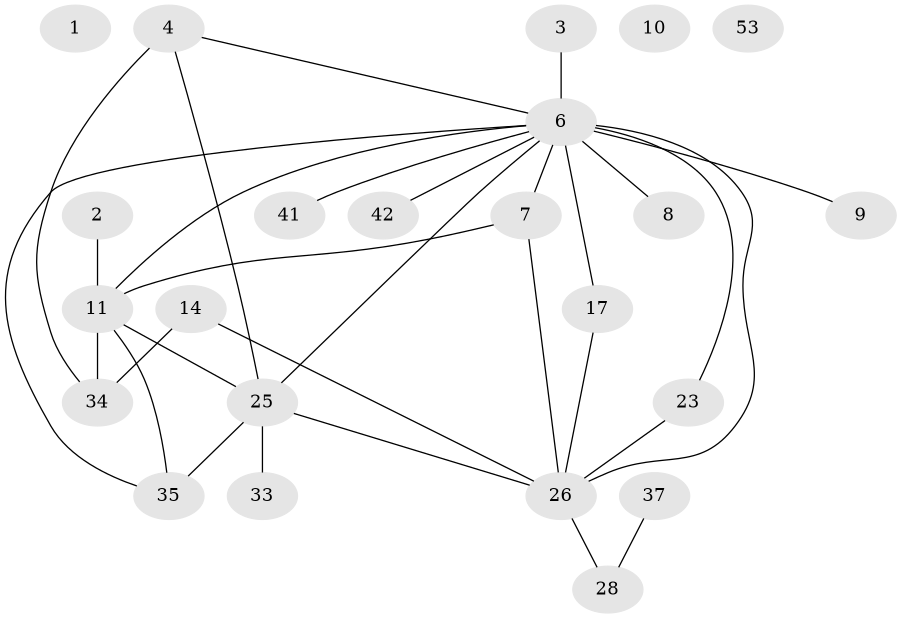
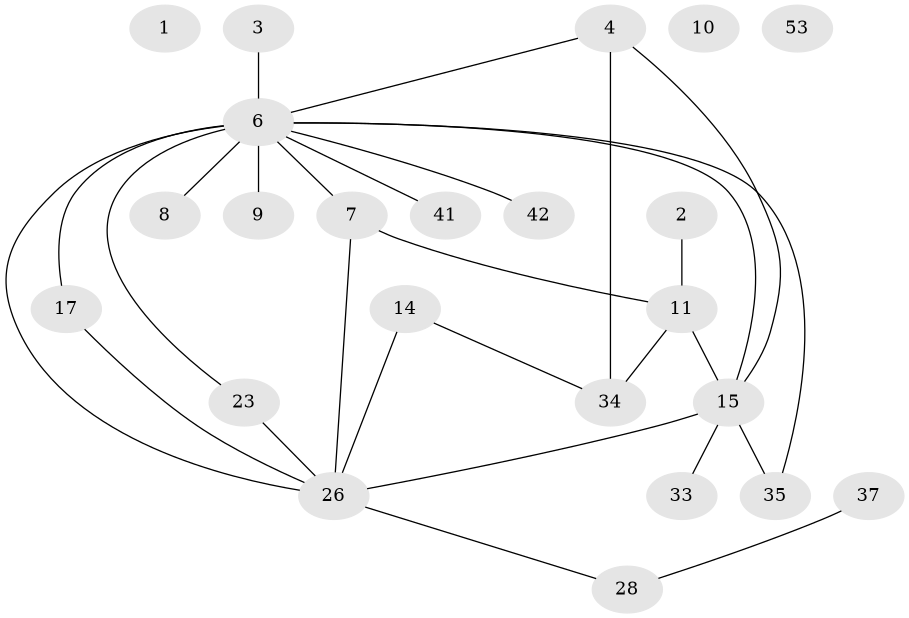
edge "6" -- "11": removed
edge "11" -- "35": removed
node "25": label "25" -> "15"
